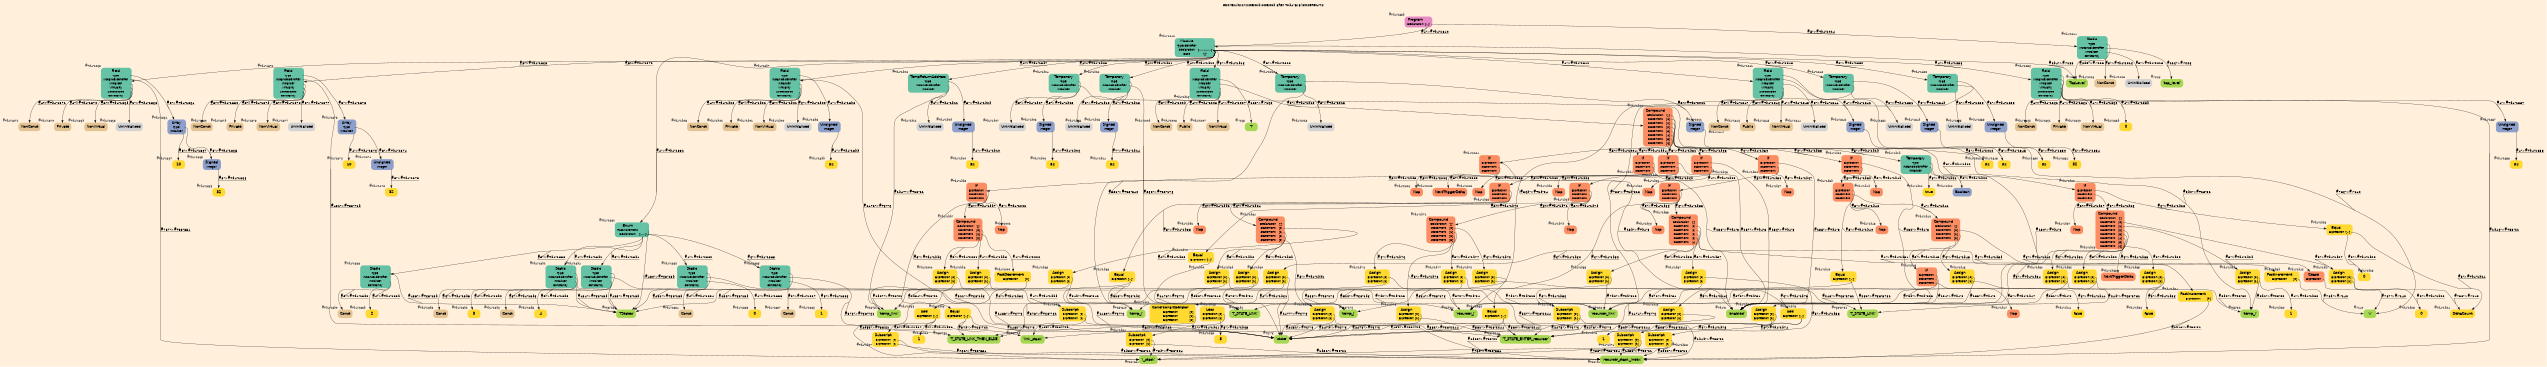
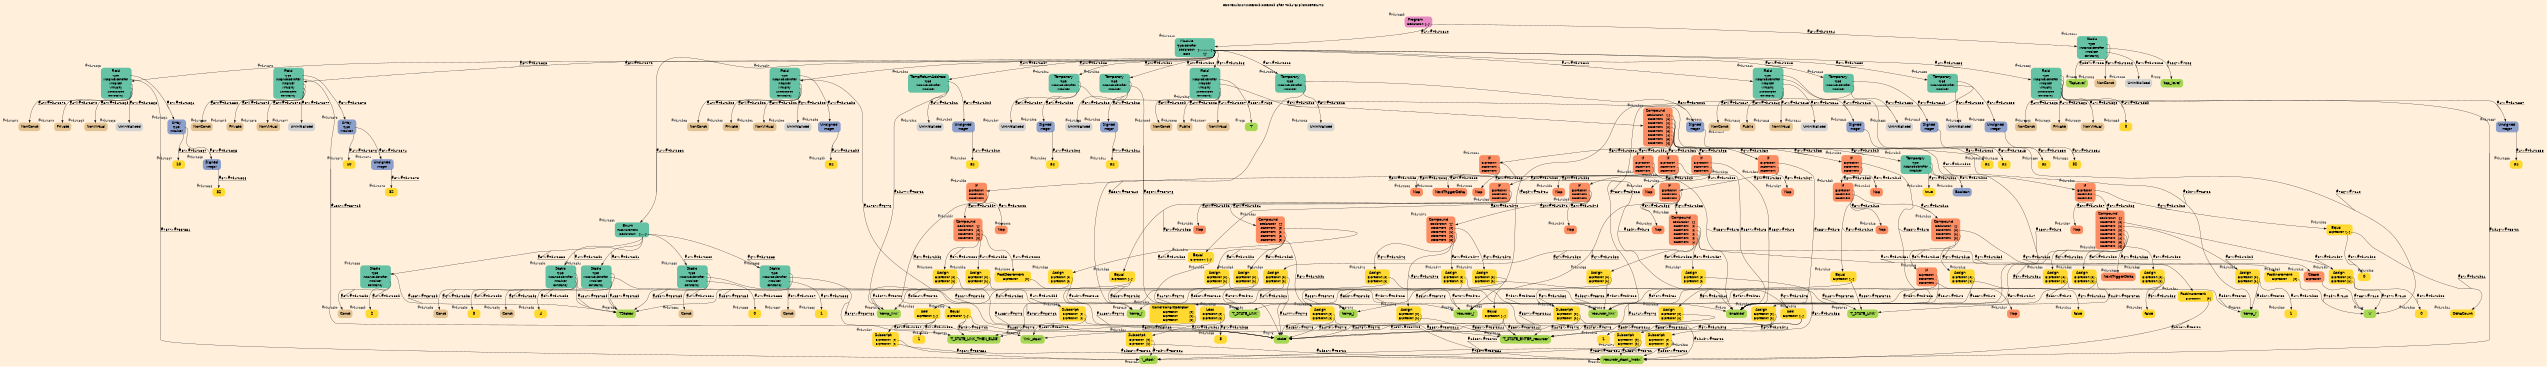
edge "Module" -> "'TopLevel'": removed, label "#294->#I-133"
edge "Enum" -> "'TStates'": removed, label "#430->#T68-139"
edge "Cease" -> "DeltaCount": now "Cease" -> "'x'"
edge "PostDecrement" -> "'recurser_stack_index'": now "PostDecrement" -> "'enabled'"
